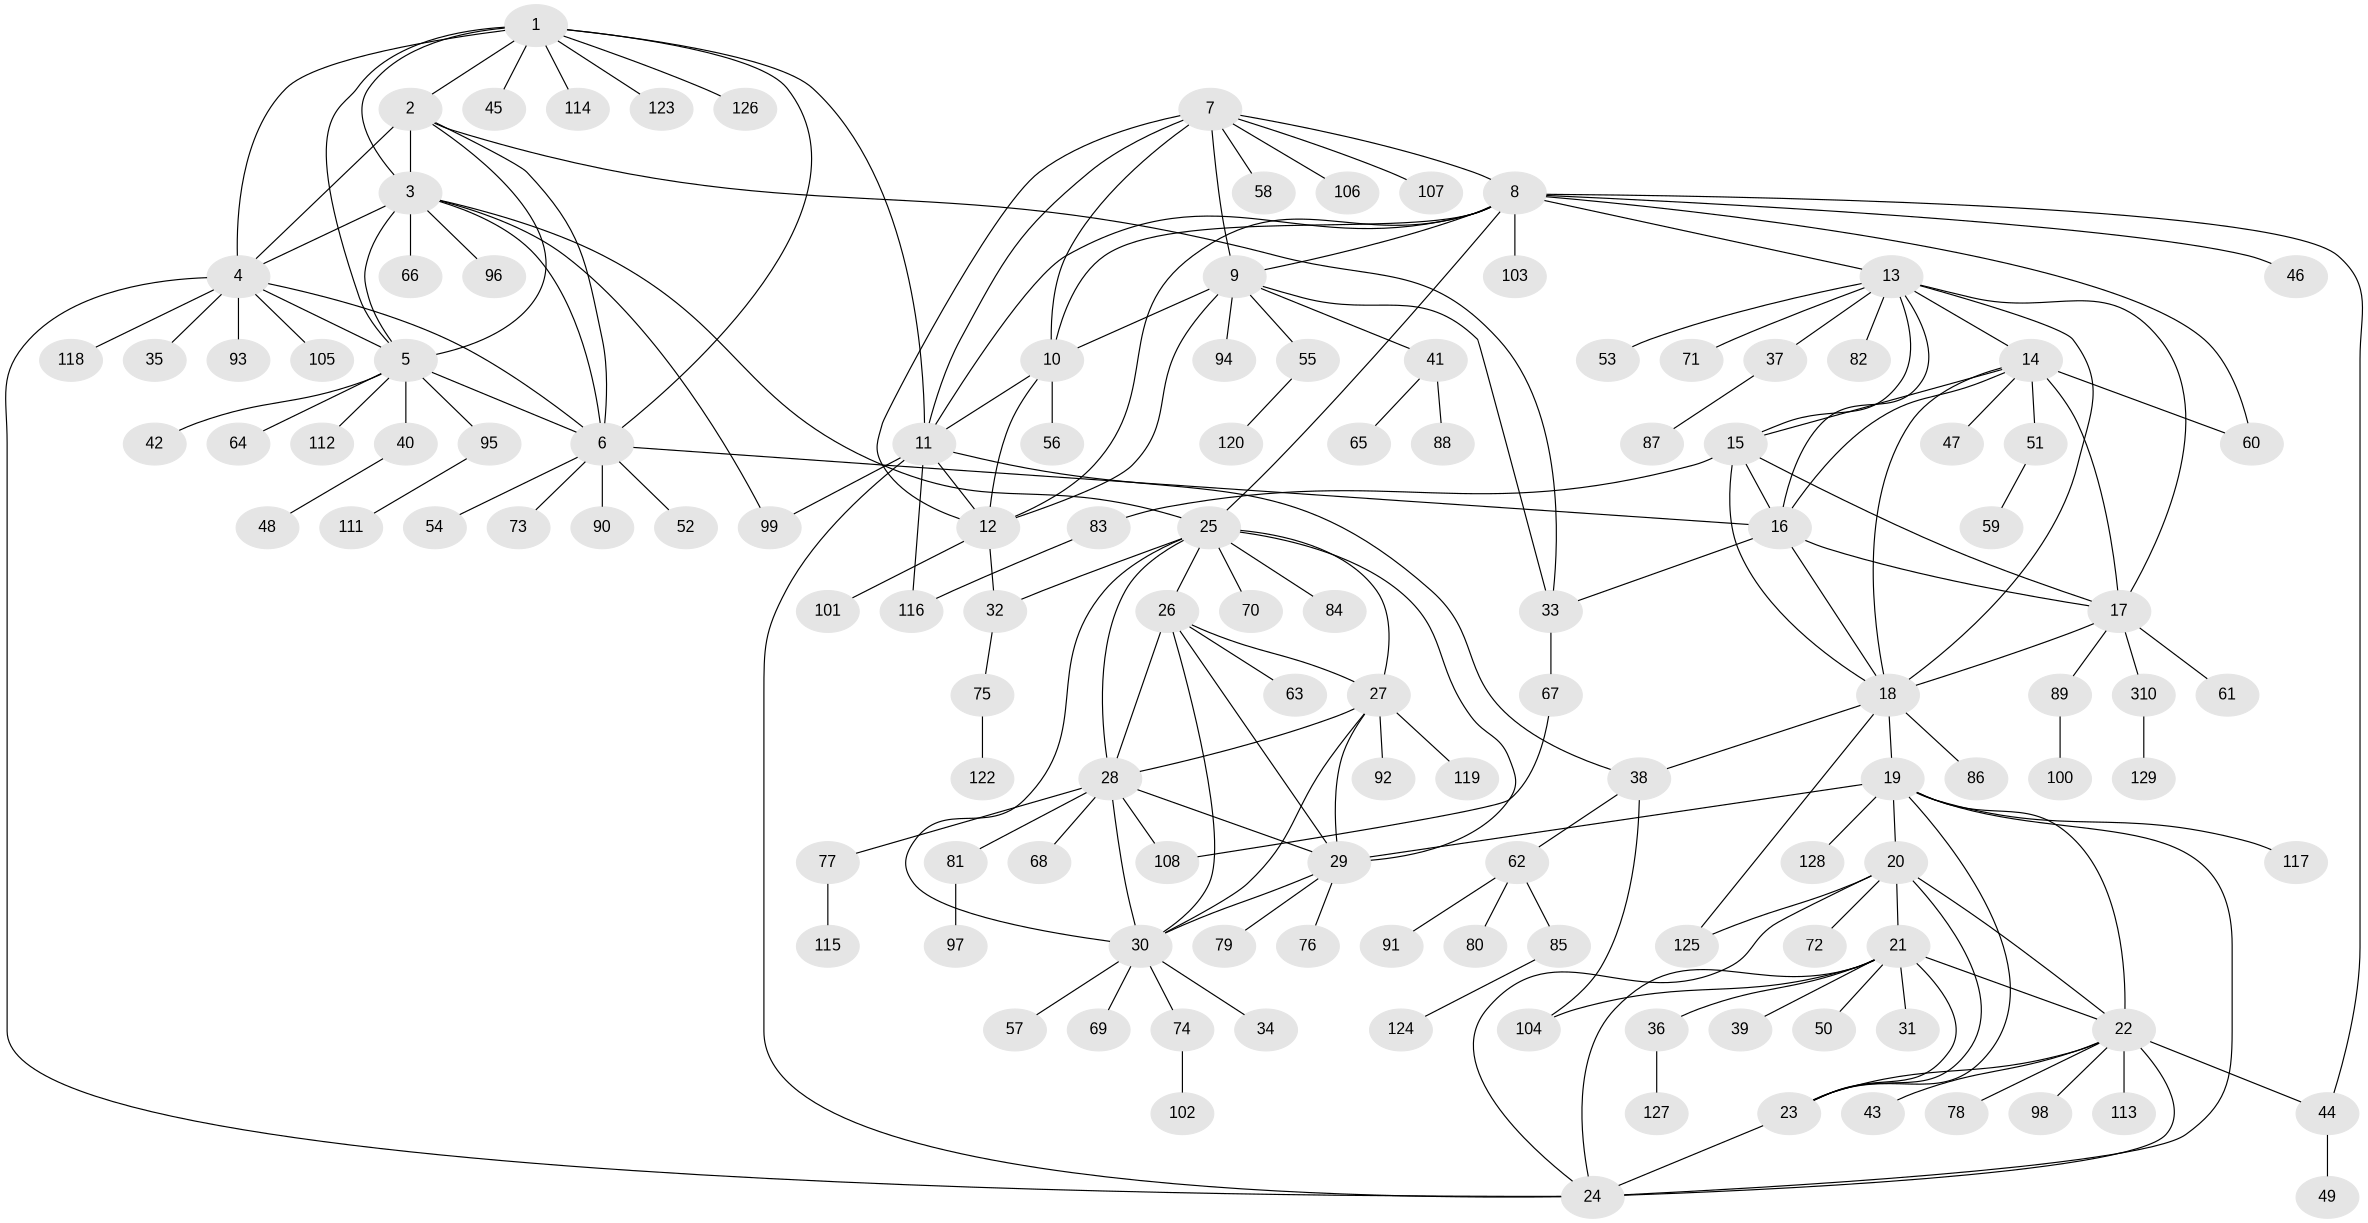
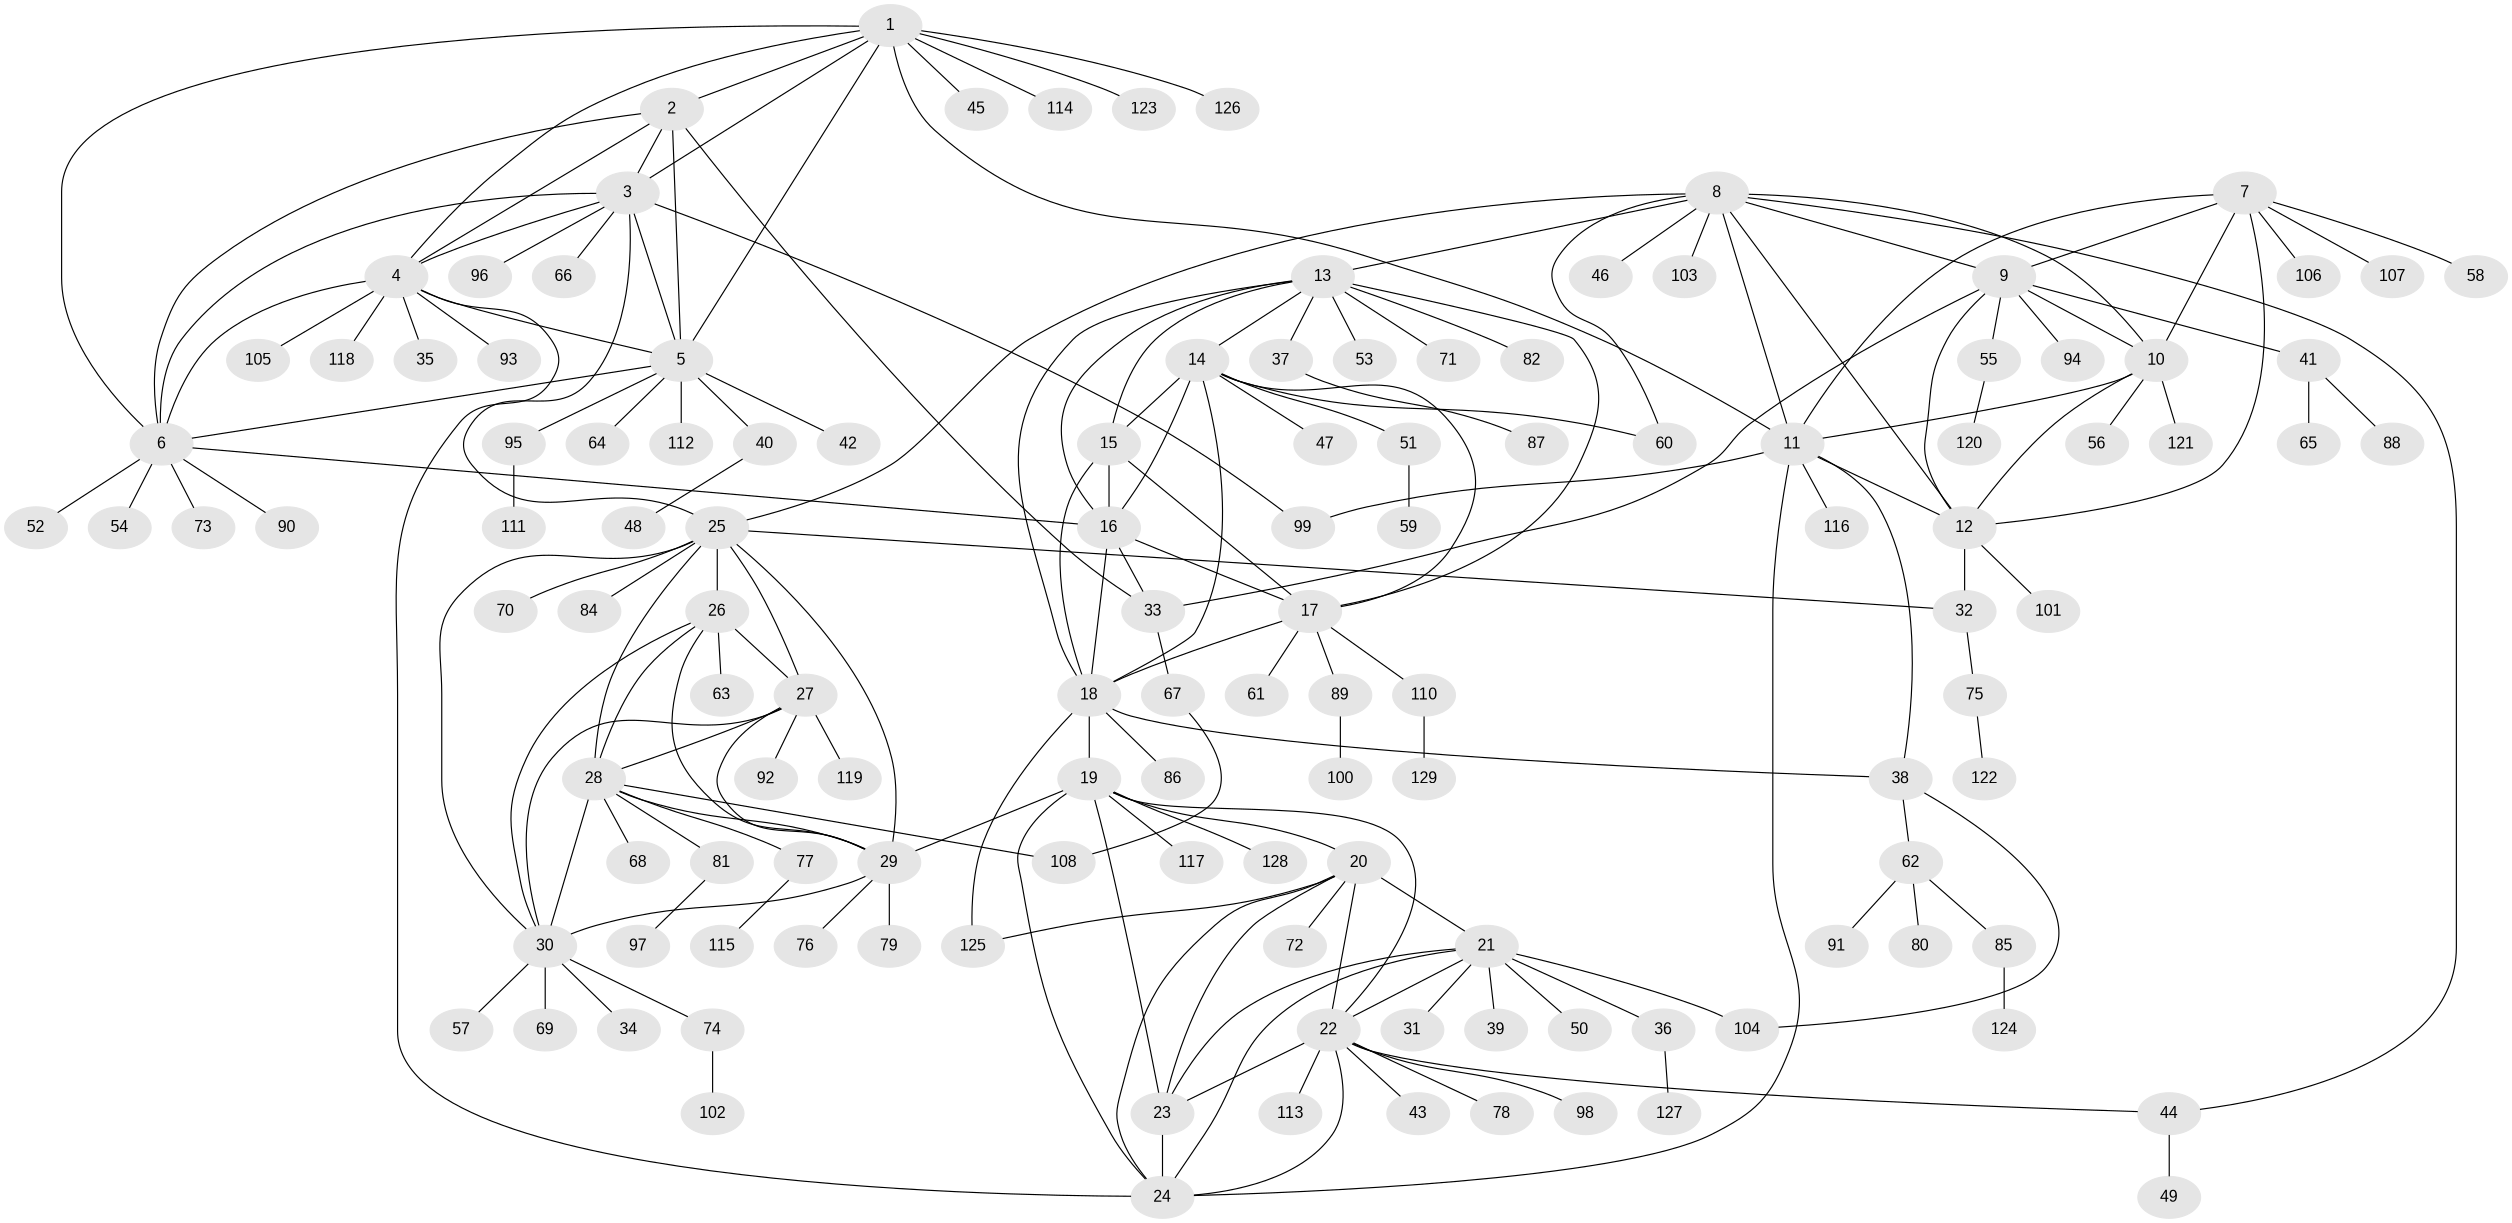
edge "7" -- "8": removed
node "121": added
node "83": removed
node "310": label "310" -> "110"
